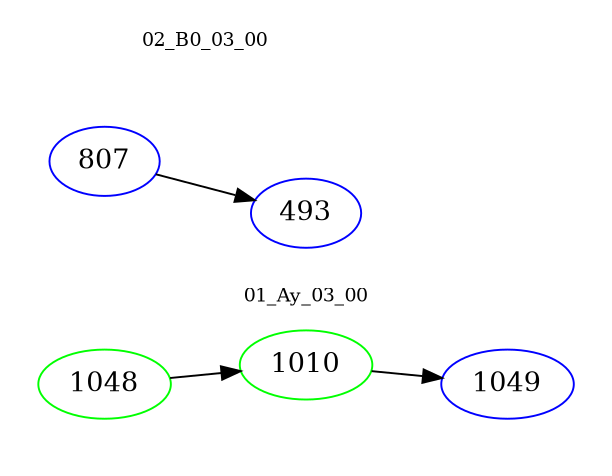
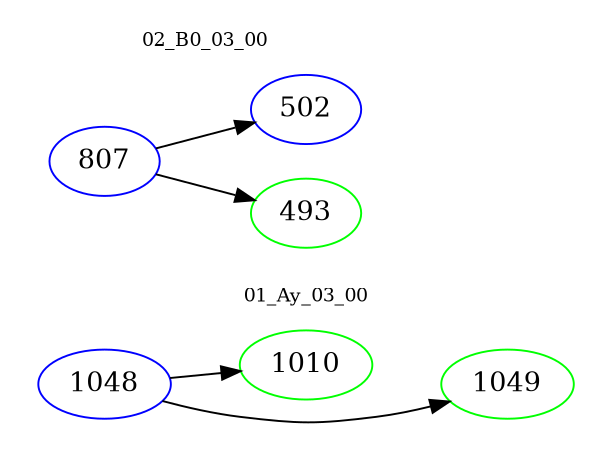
node "502": added
node "493": color blue -> green
edge "1010" -> "1049": now "1048" -> "1049"
node "1048": color green -> blue
node "1049": color blue -> green
